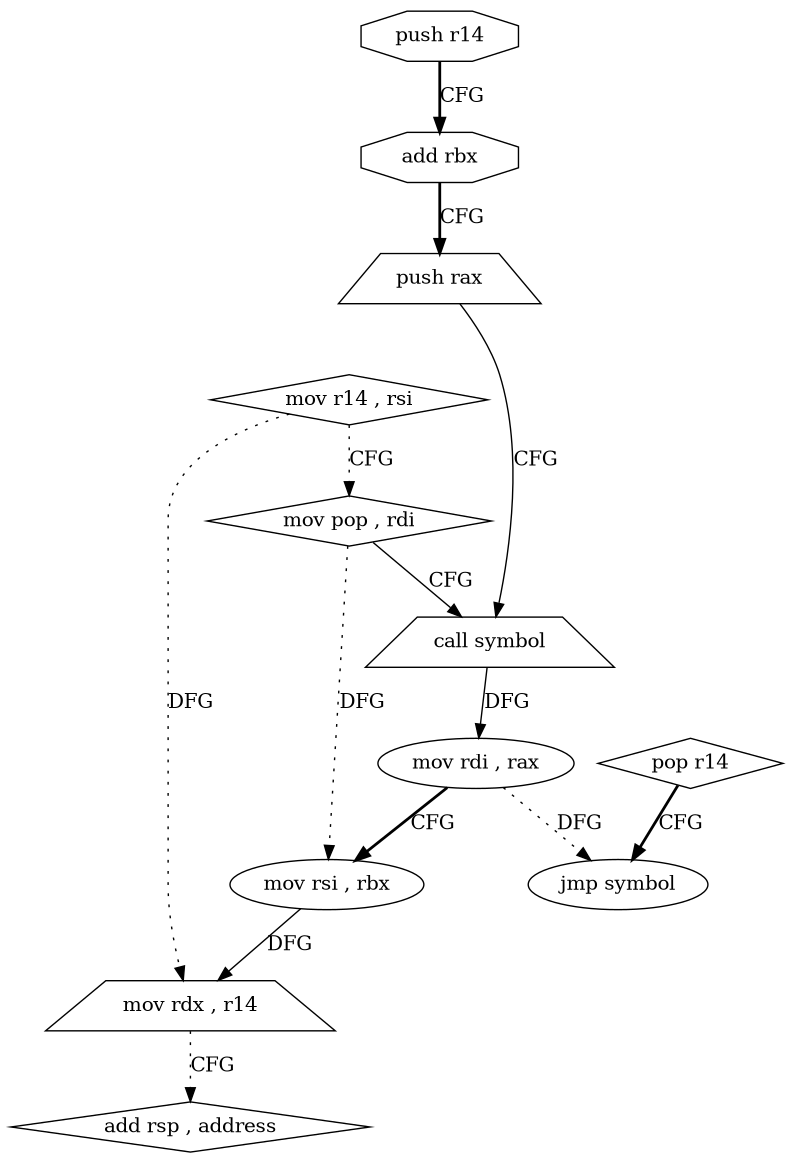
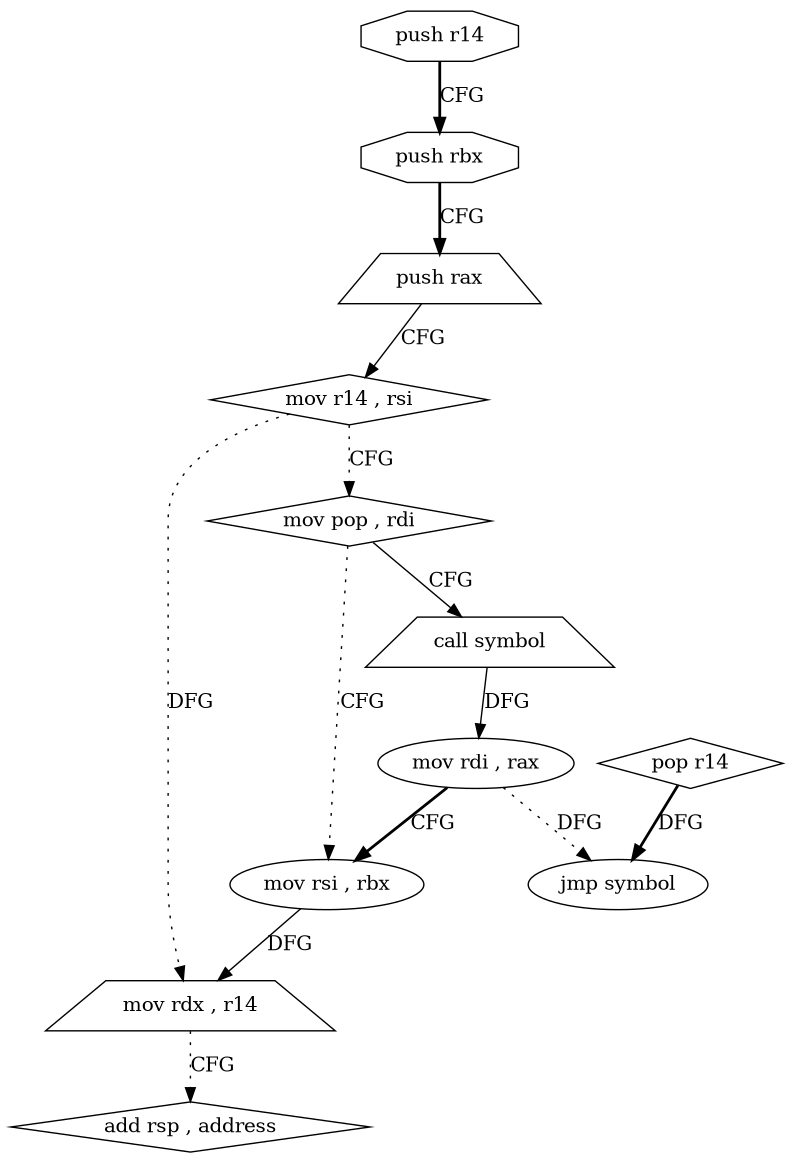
node "add rbx": label "add rbx" -> "push rbx"
edge "push rax" -> "call symbol": now "push rax" -> "mov r14 , rsi"
edge "mov pop , rdi" -> "mov rsi , rbx": label "DFG" -> "CFG"
edge "pop r14" -> "jmp symbol": label "CFG" -> "DFG"
